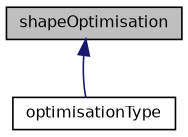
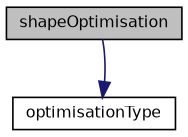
edge "optimisationType" -> "shapeOptimisation": reversed
